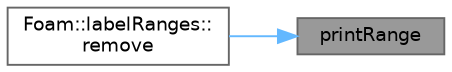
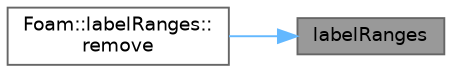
node "printRange": label "printRange" -> "labelRanges"
